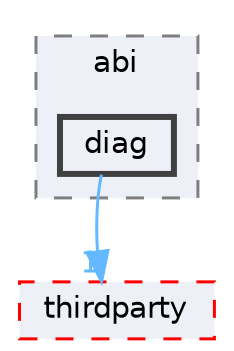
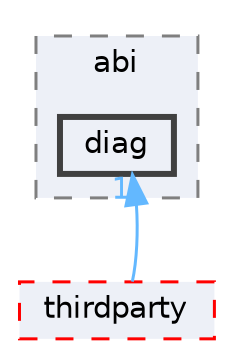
edge "diag" -> "thirdparty": reversed
